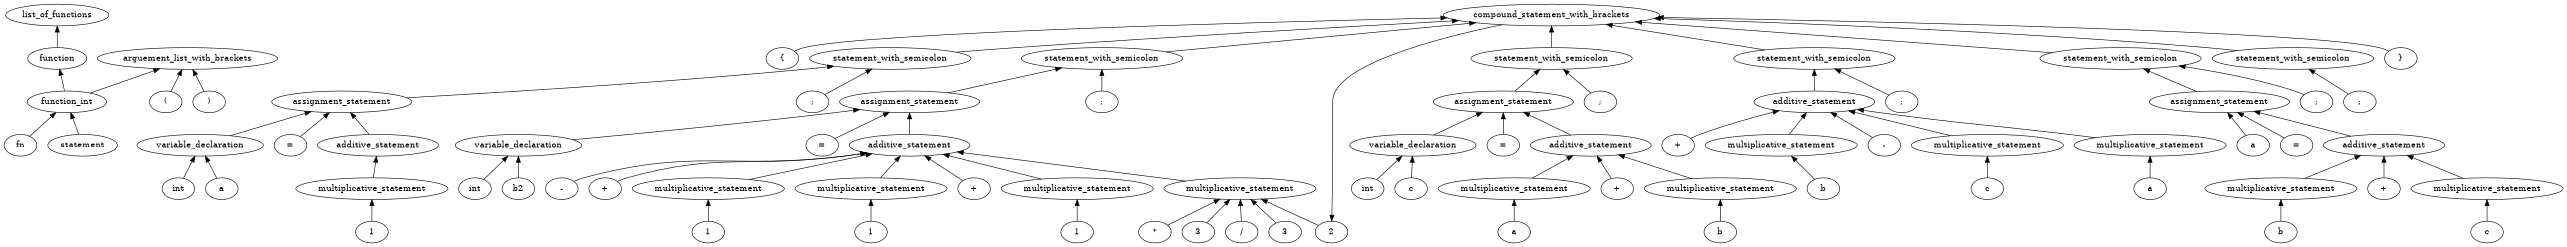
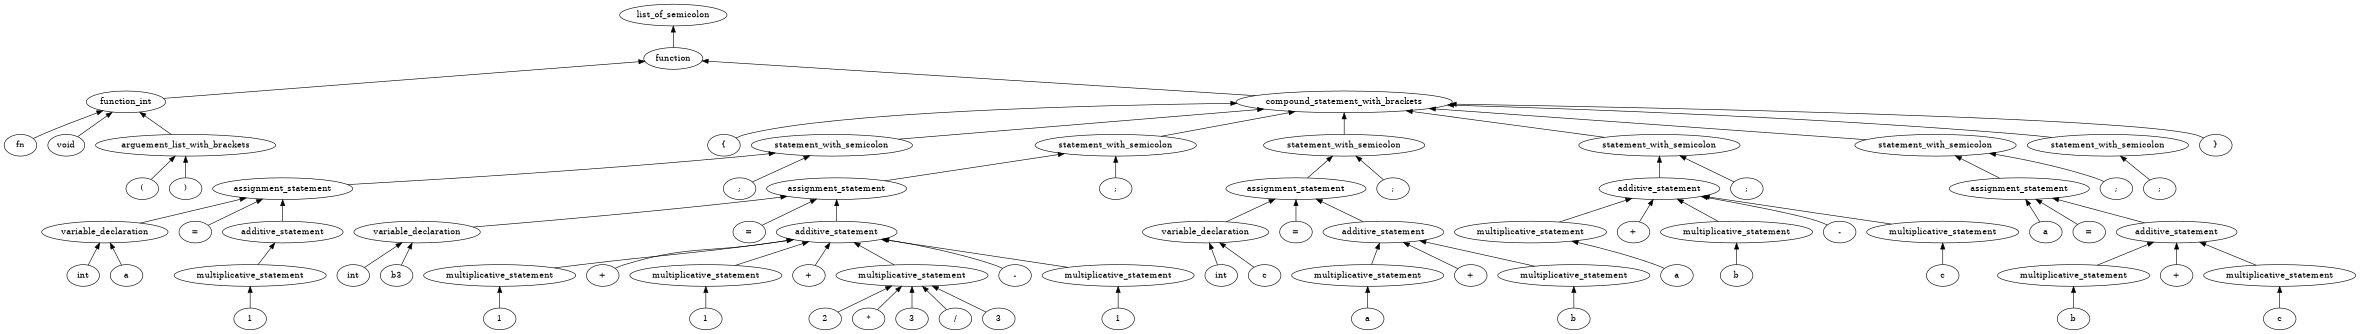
node "list_of_functions": label "list_of_functions" -> "list_of_semicolon"
edge "compound_statement_with_brackets" -> "2": now "compound_statement_with_brackets" -> "function"
edge "function_int" -> "arguement_list_with_brackets": reversed
node "statement": label "statement" -> "void"
node "b2": label "b2" -> "b3"
